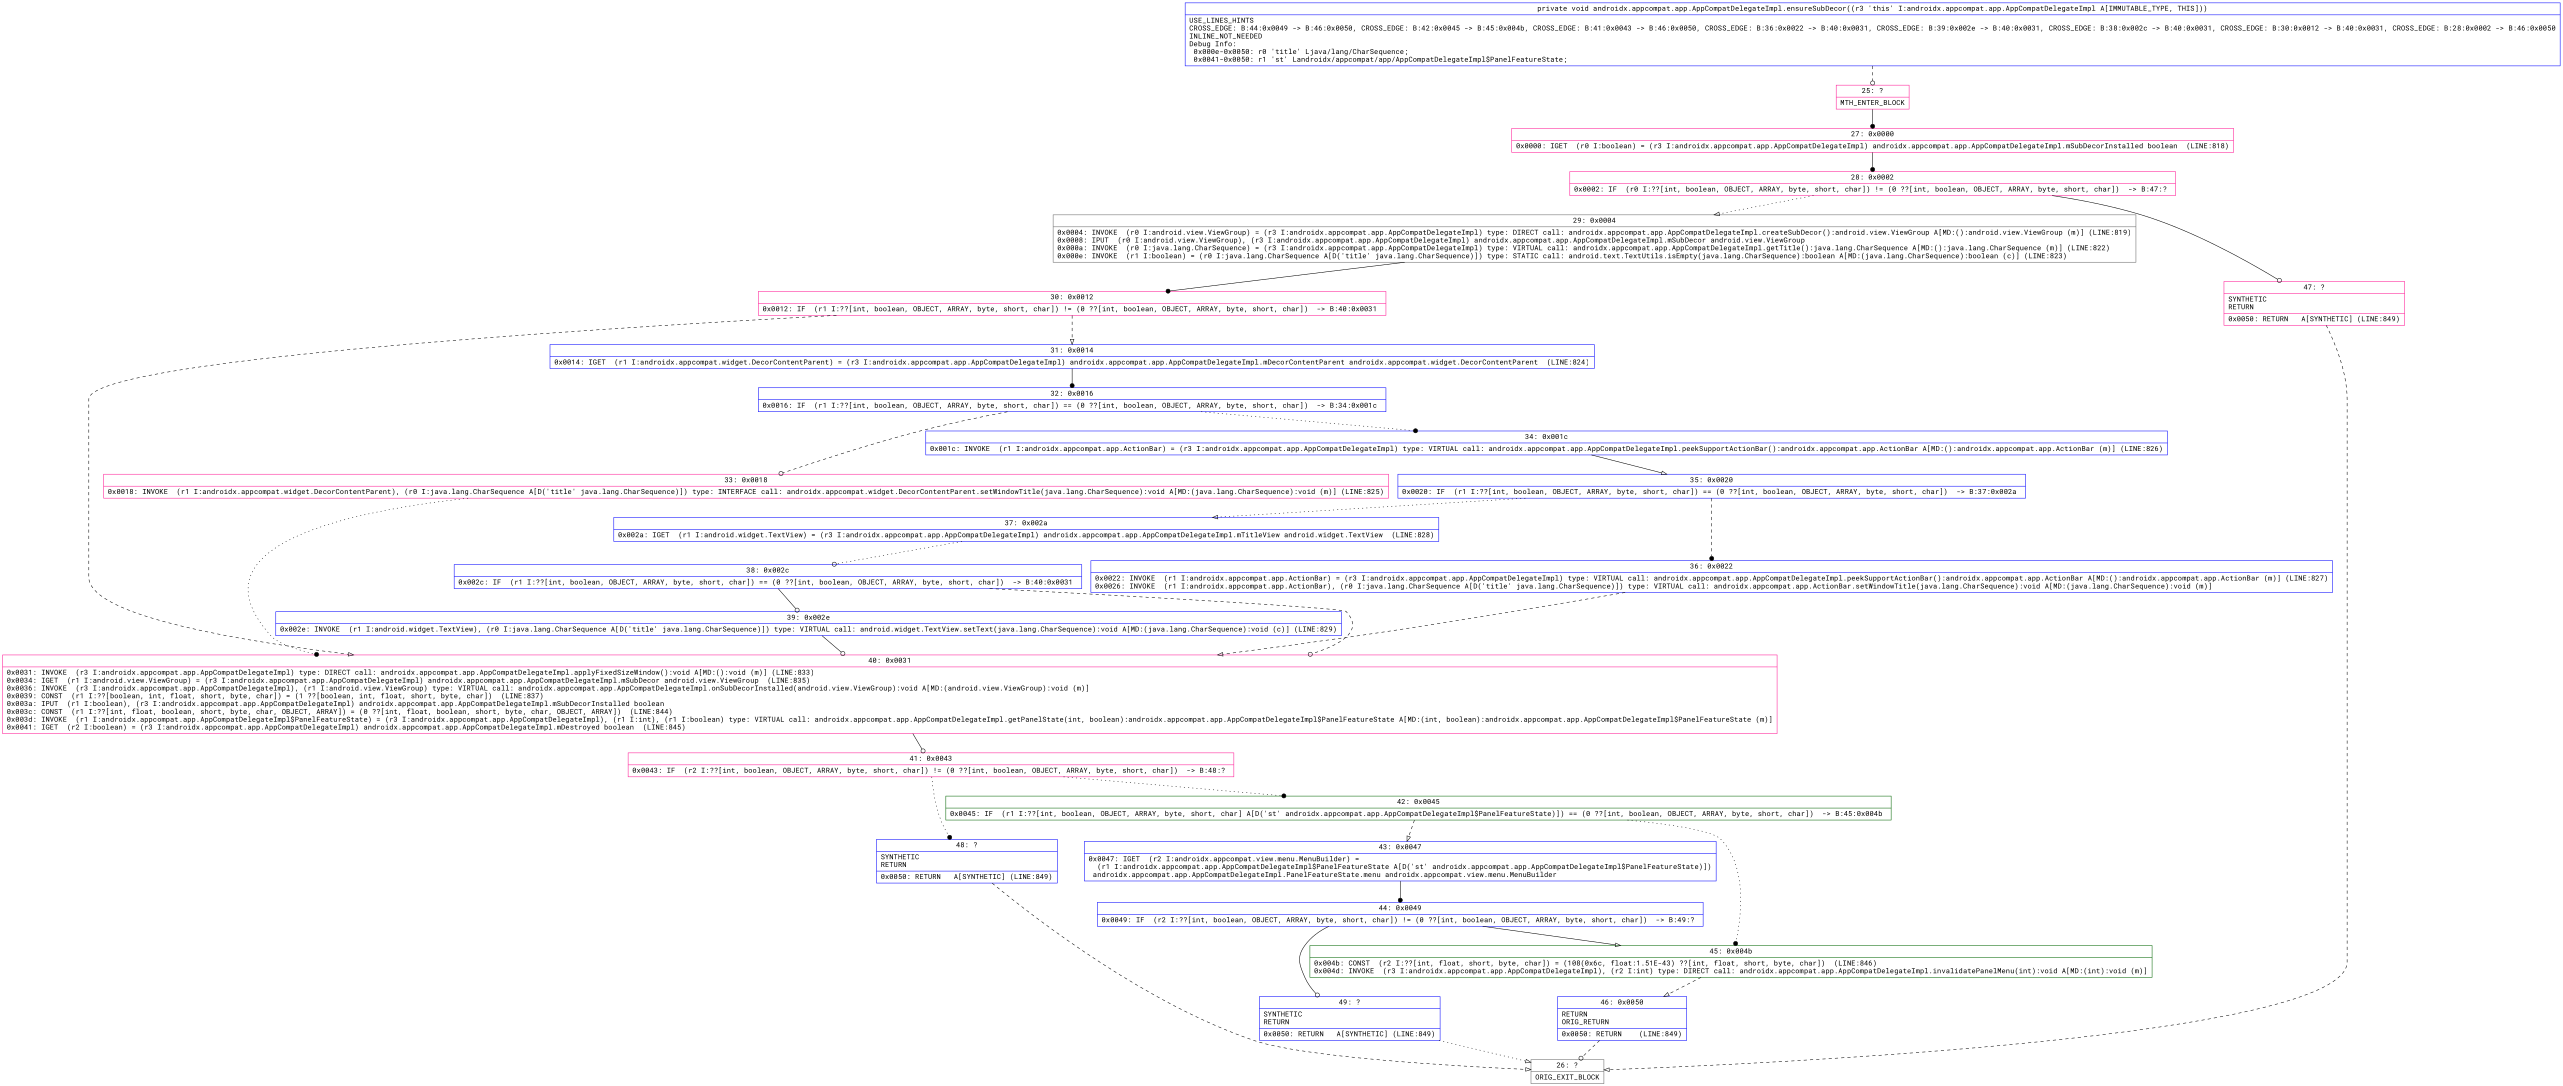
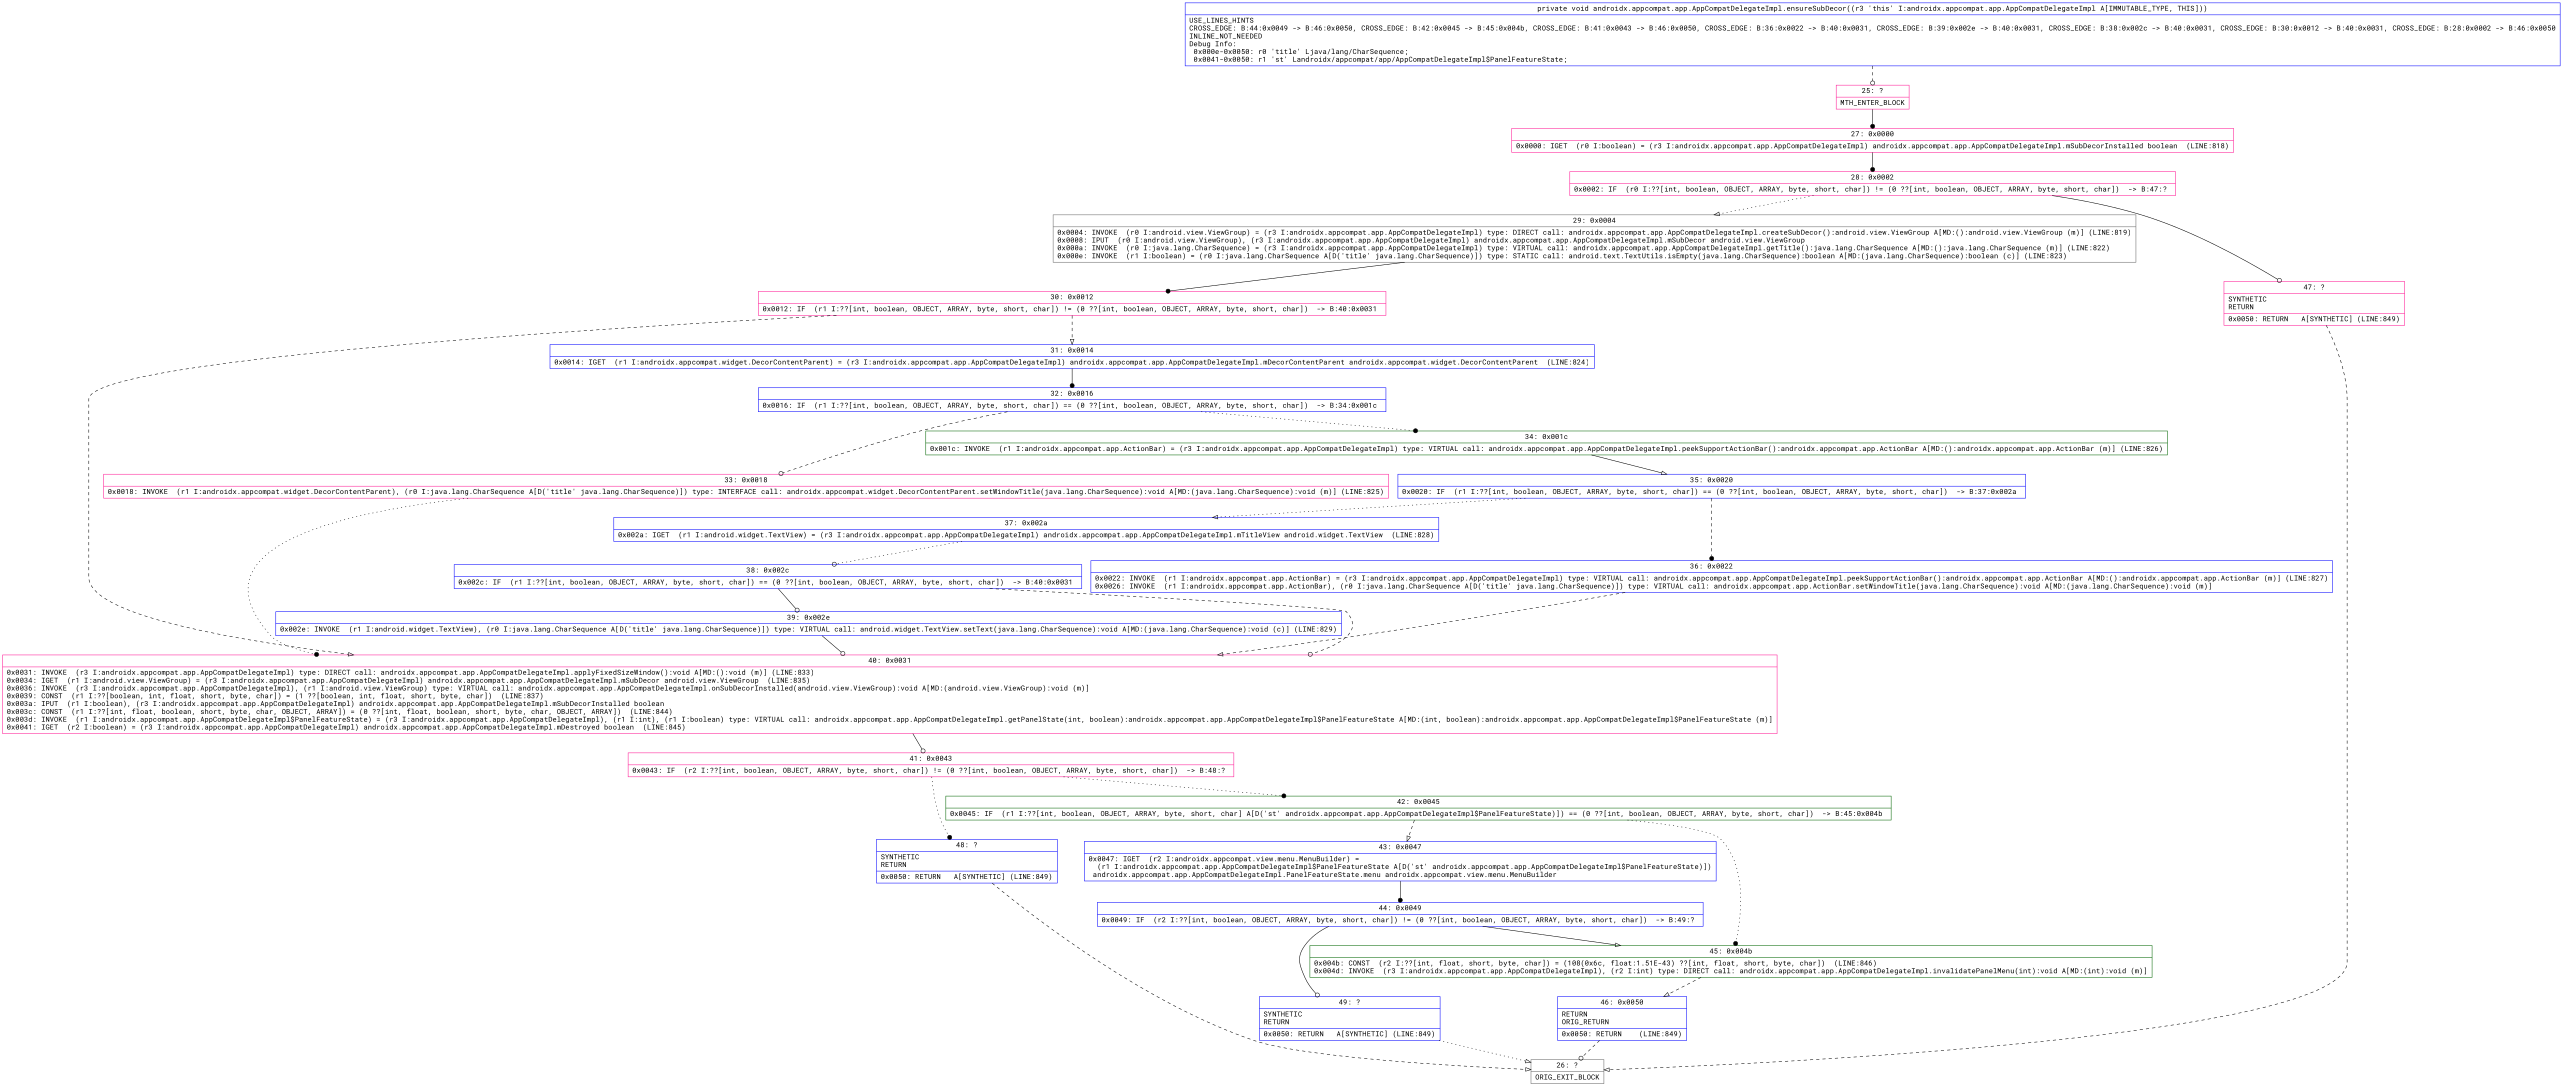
node "34: 0x001c": color blue -> darkgreen
